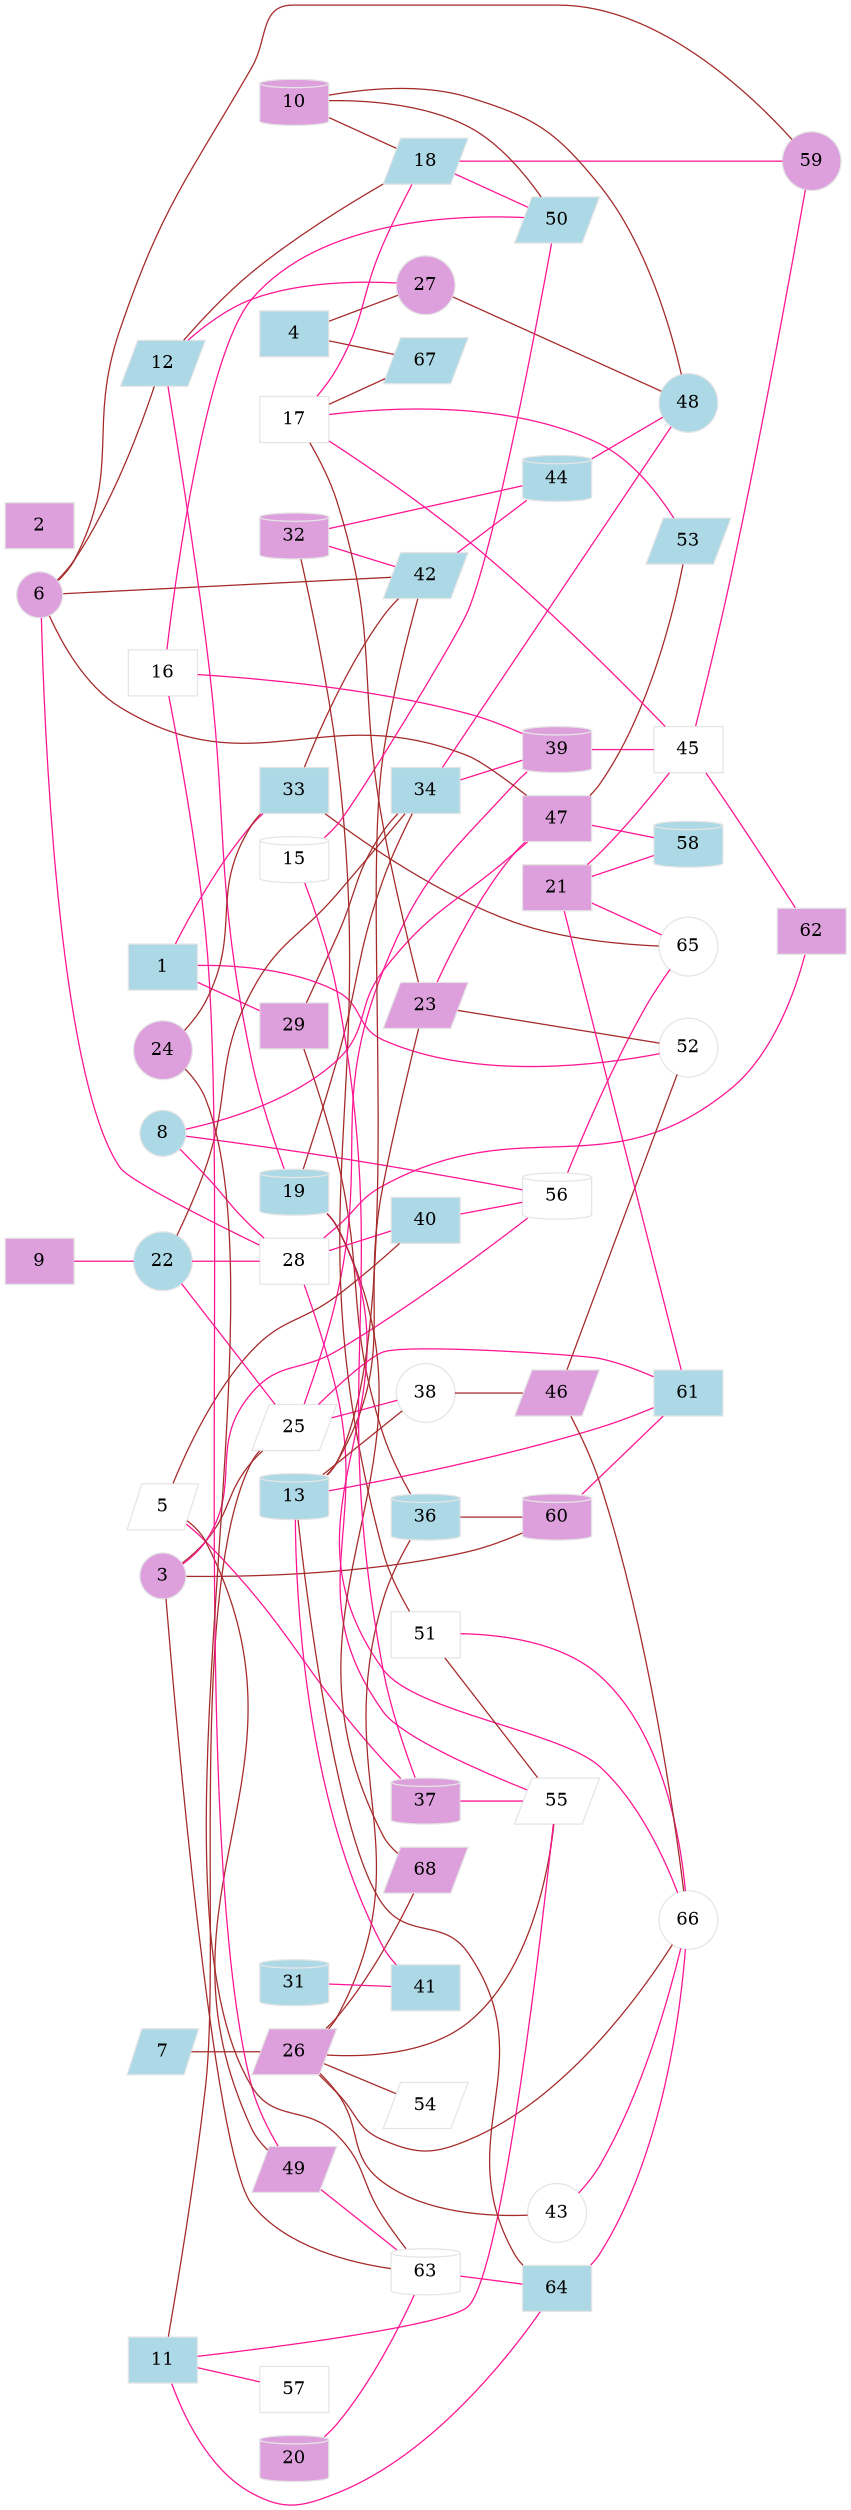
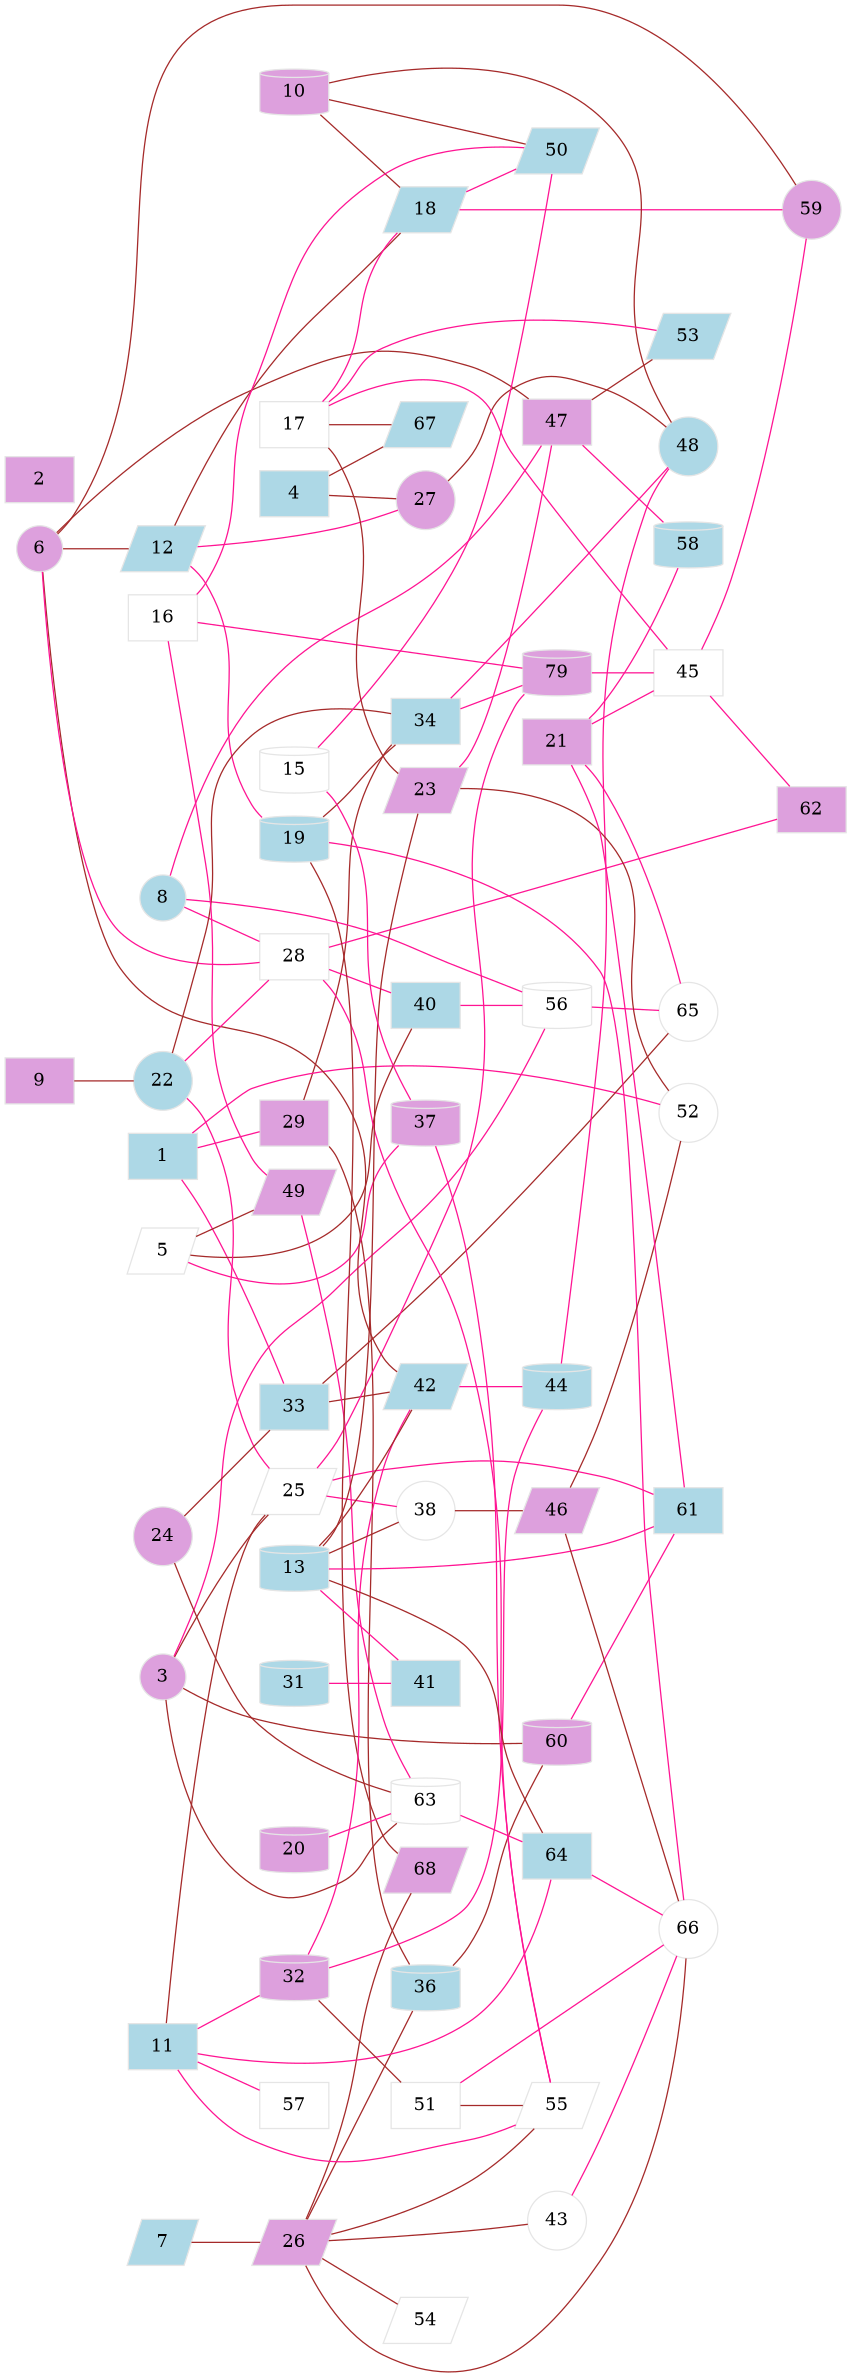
node "39": label "39" -> "79"
edge "9" -- "22": color deeppink -> brown
edge "32" -- "11": added
